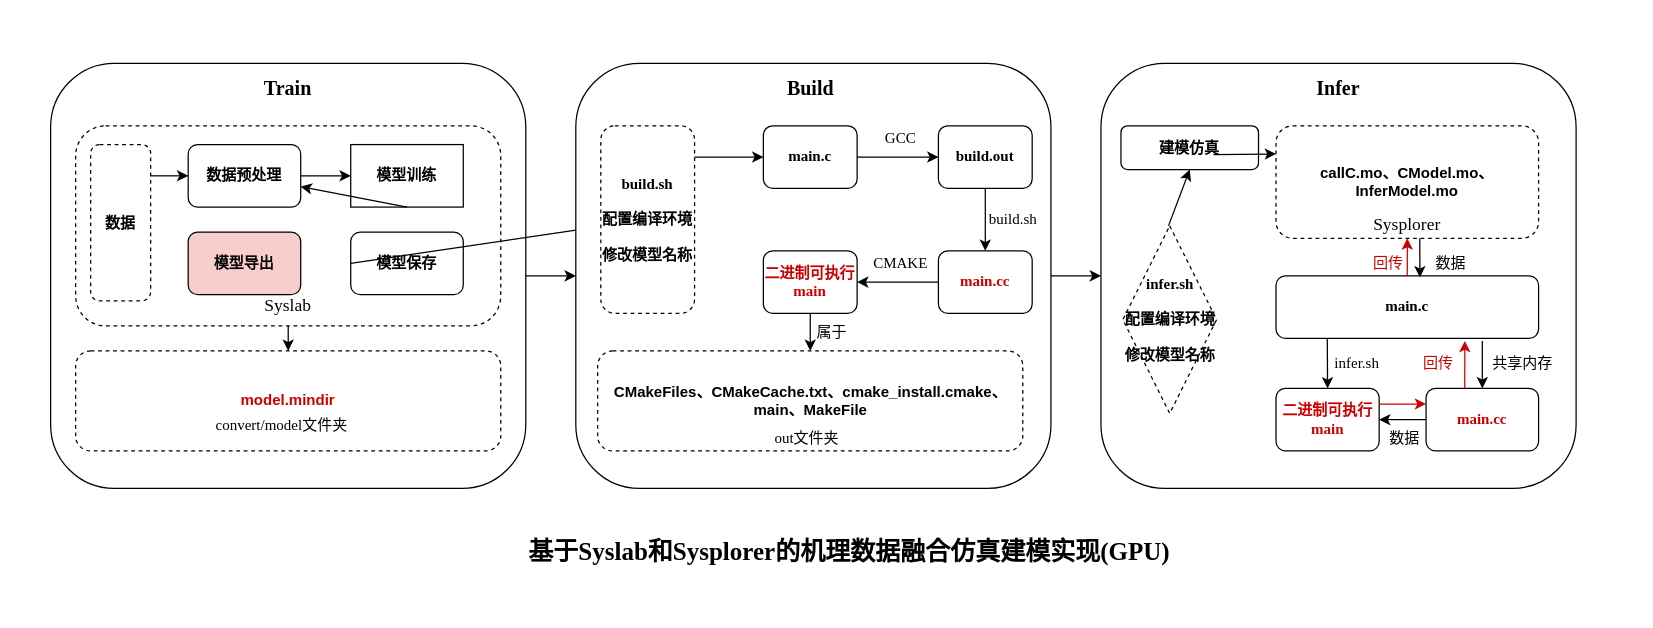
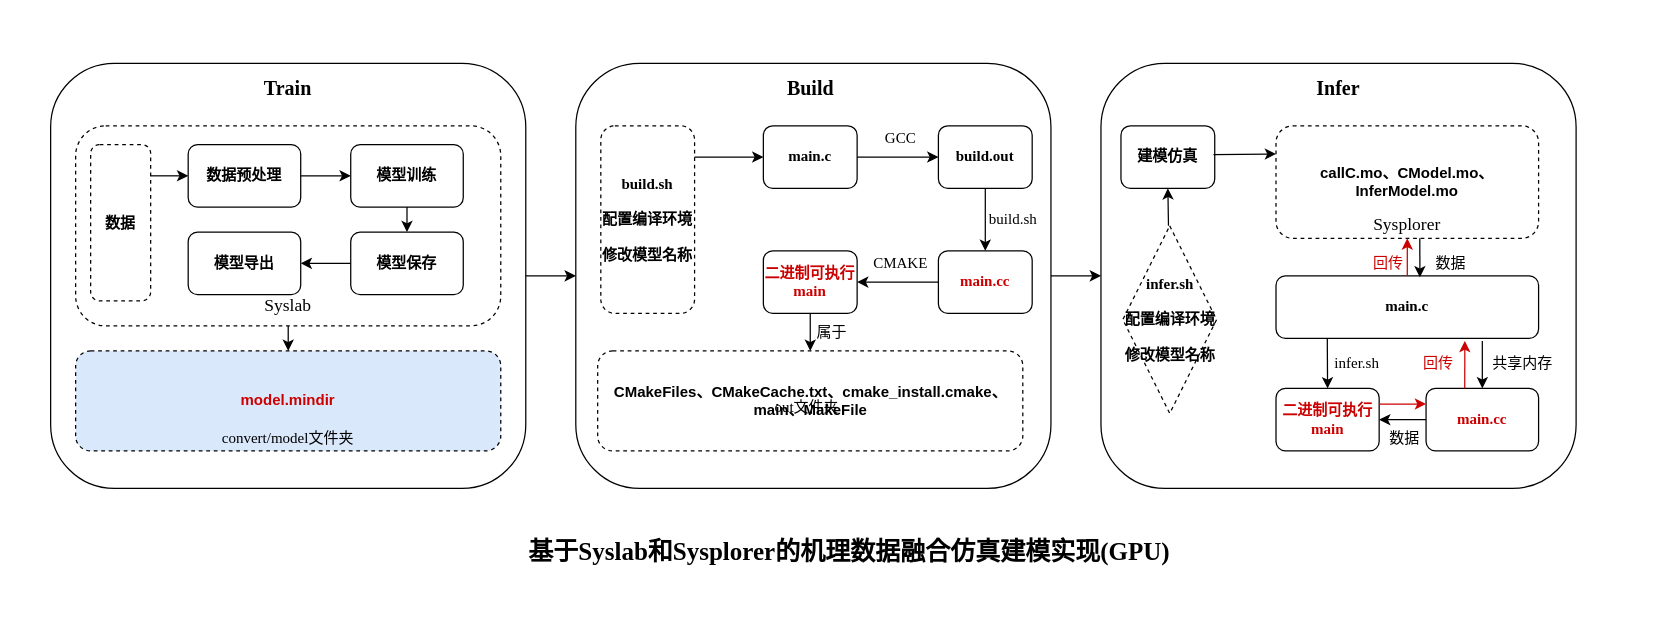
node "建模仿真": size 138x44 -> 94x63
node "模型训练": shape rectangle -> rounded rectangle
edge "模型训练" -> "数据预处理": now "模型训练" -> "模型保存"
edge "模型保存" -> "build.sh 配置编译环境 修改模型名称": now "模型保存" -> "模型导出"
node "模型导出": fillcolor #f8cecc -> #ffffff
node "model.mindir": fillcolor #ffffff -> #dae8fc
node "convert/model文件夹": moved (282, 426) -> (288, 438)
node "out文件夹": moved (807, 438) -> (807, 407)
